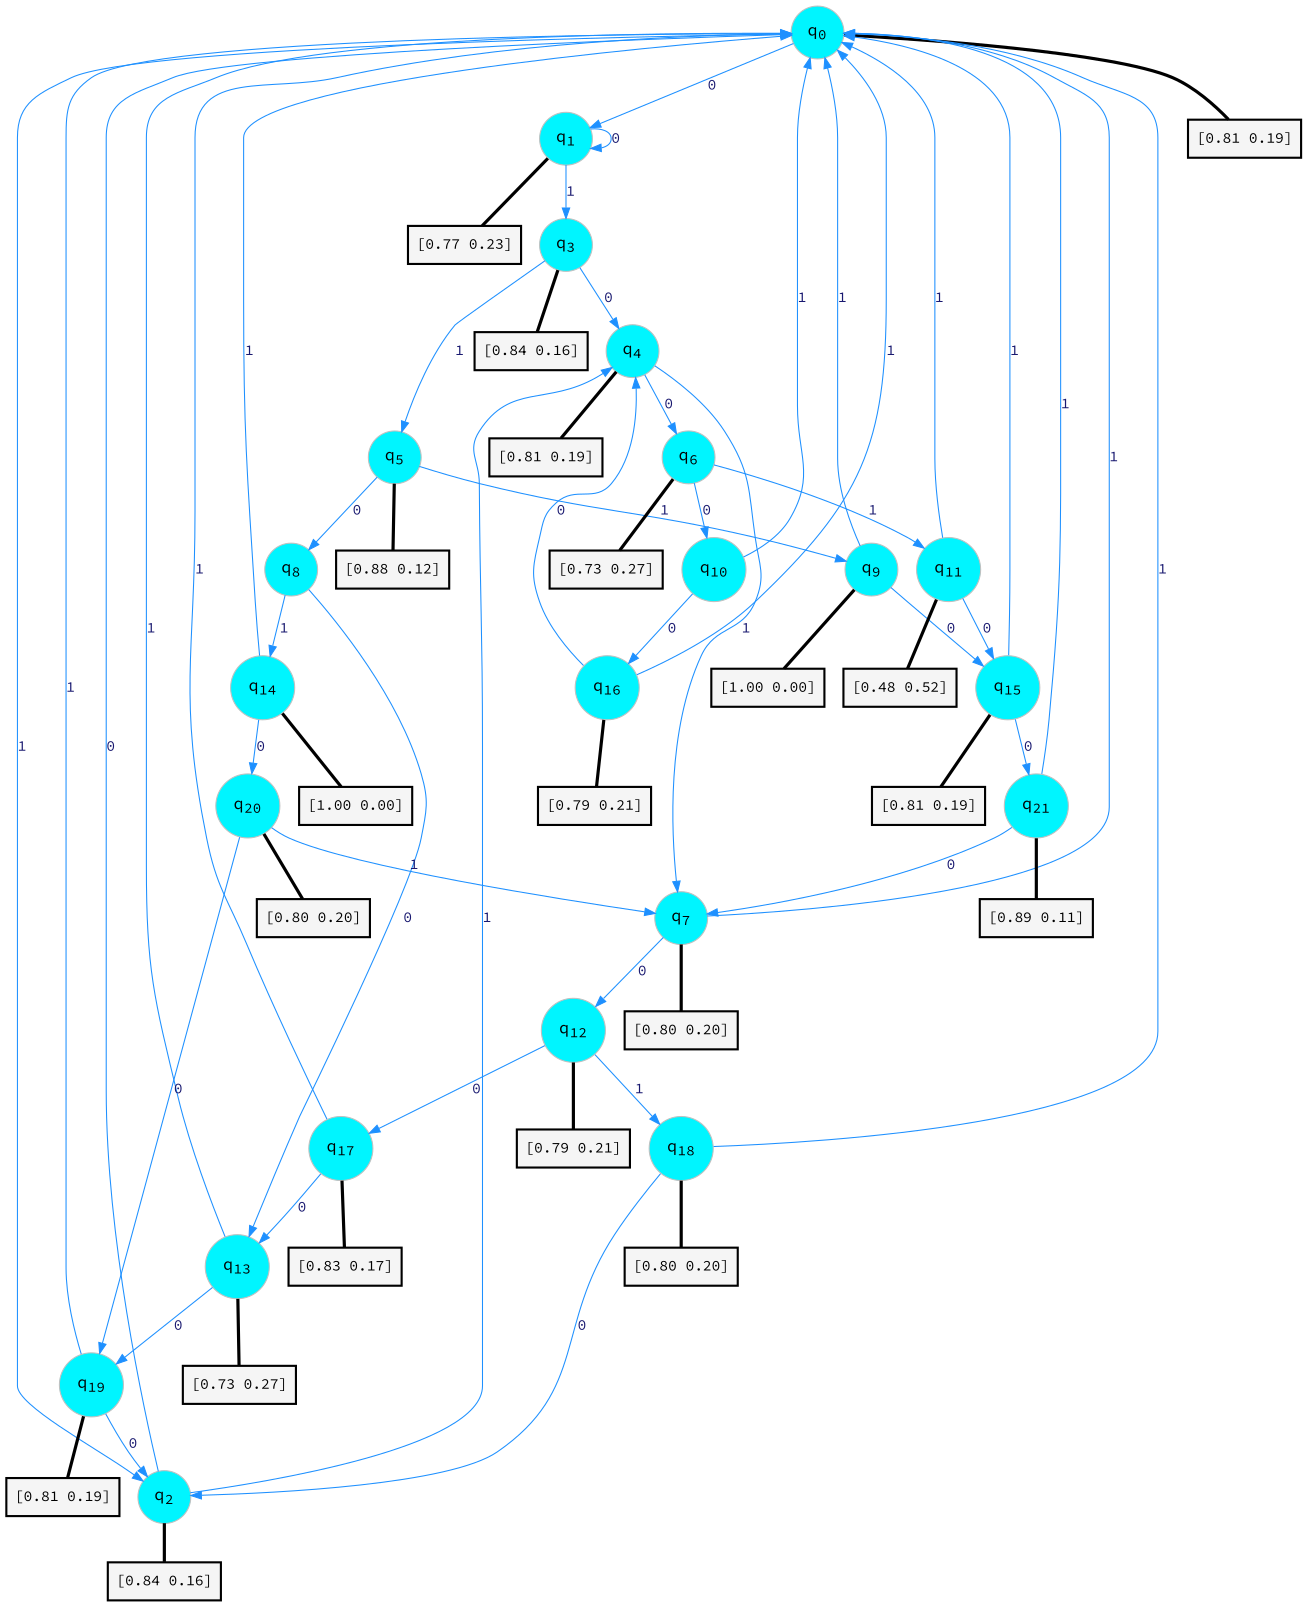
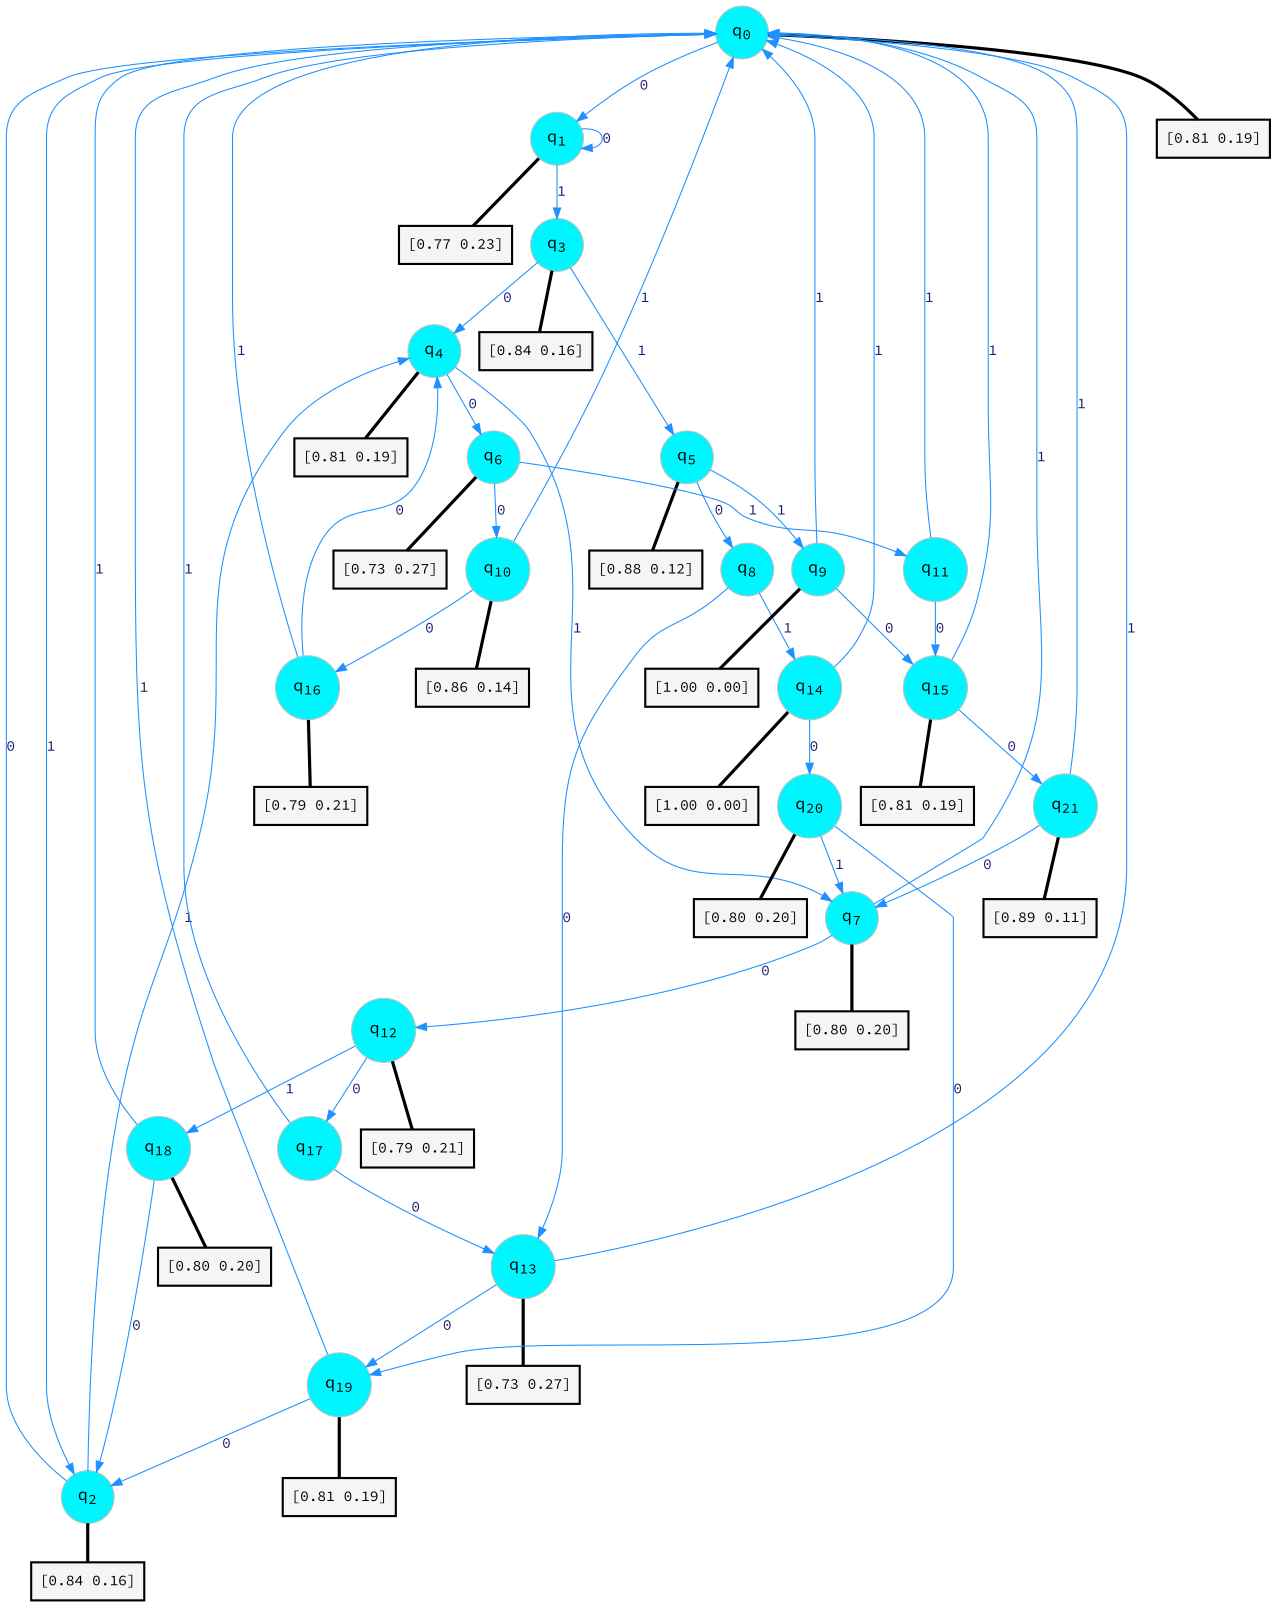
node "[0.86 0.14]": added
node "[0.48 0.52]": removed
node "[0.83 0.17]": removed
